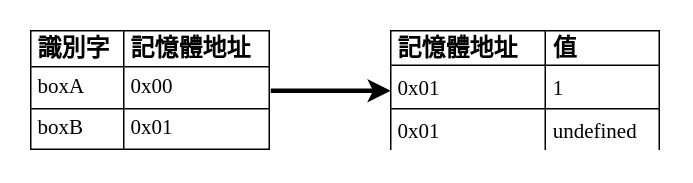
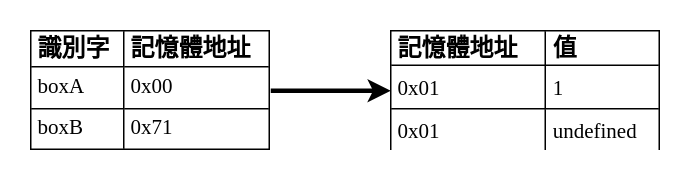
node "識別字記憶體地址 boxA 0x00 boxB 0x01": label "識別字記憶體地址 boxA 0x00 boxB 0x01" -> "識別字記憶體地址 boxA 0x00 boxB 0x71"
